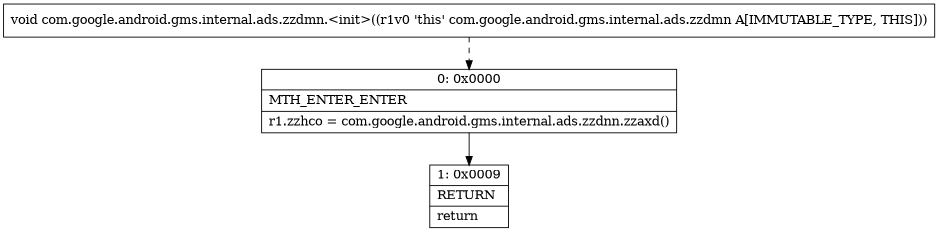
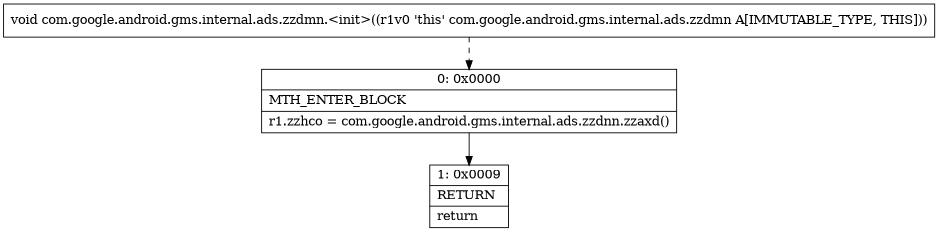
node "0: 0x0000": text "MTH_ENTER_ENTER" -> "MTH_ENTER_BLOCK"
